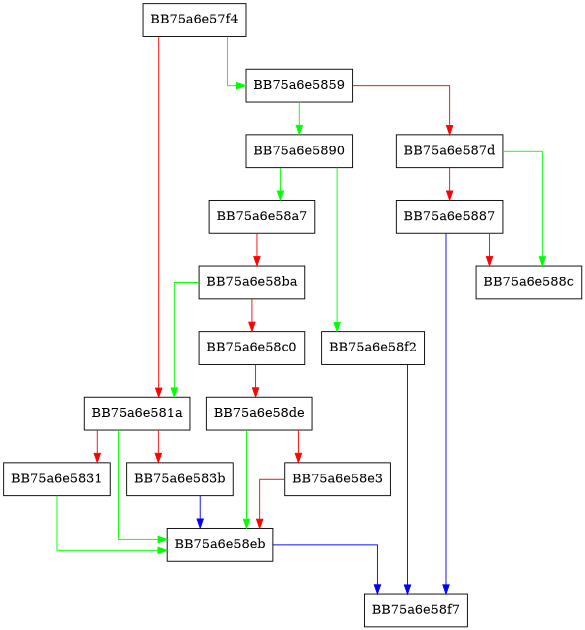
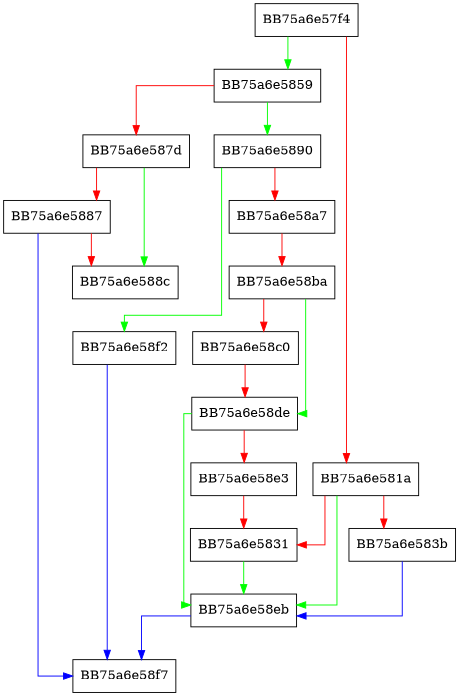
edge "BB75a6e5890" -> "BB75a6e58a7": color green -> red
edge "BB75a6e58ba" -> "BB75a6e581a": now "BB75a6e58ba" -> "BB75a6e58de"
edge "BB75a6e58e3" -> "BB75a6e58eb": now "BB75a6e58e3" -> "BB75a6e5831"
